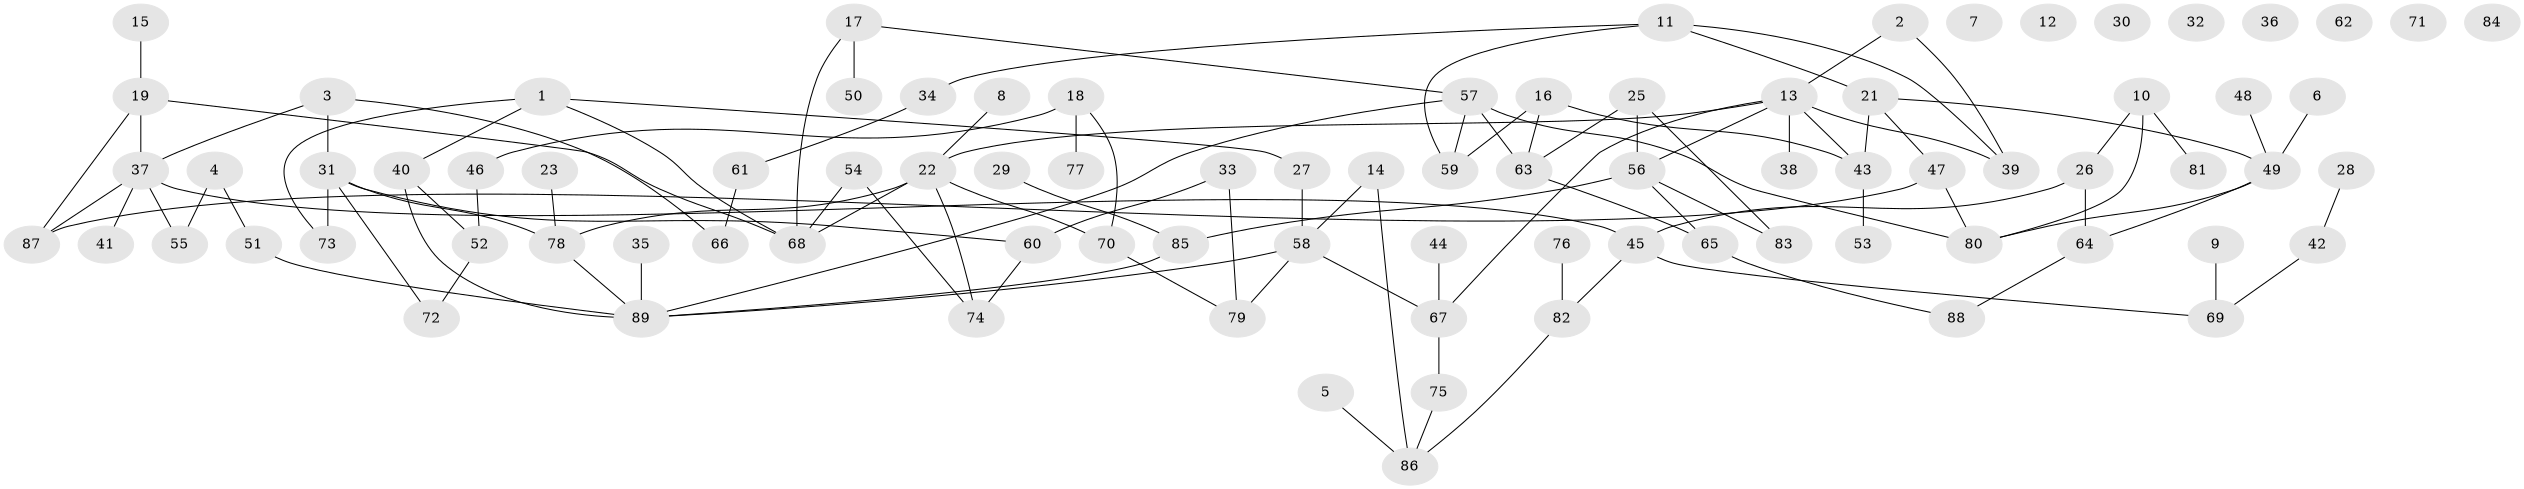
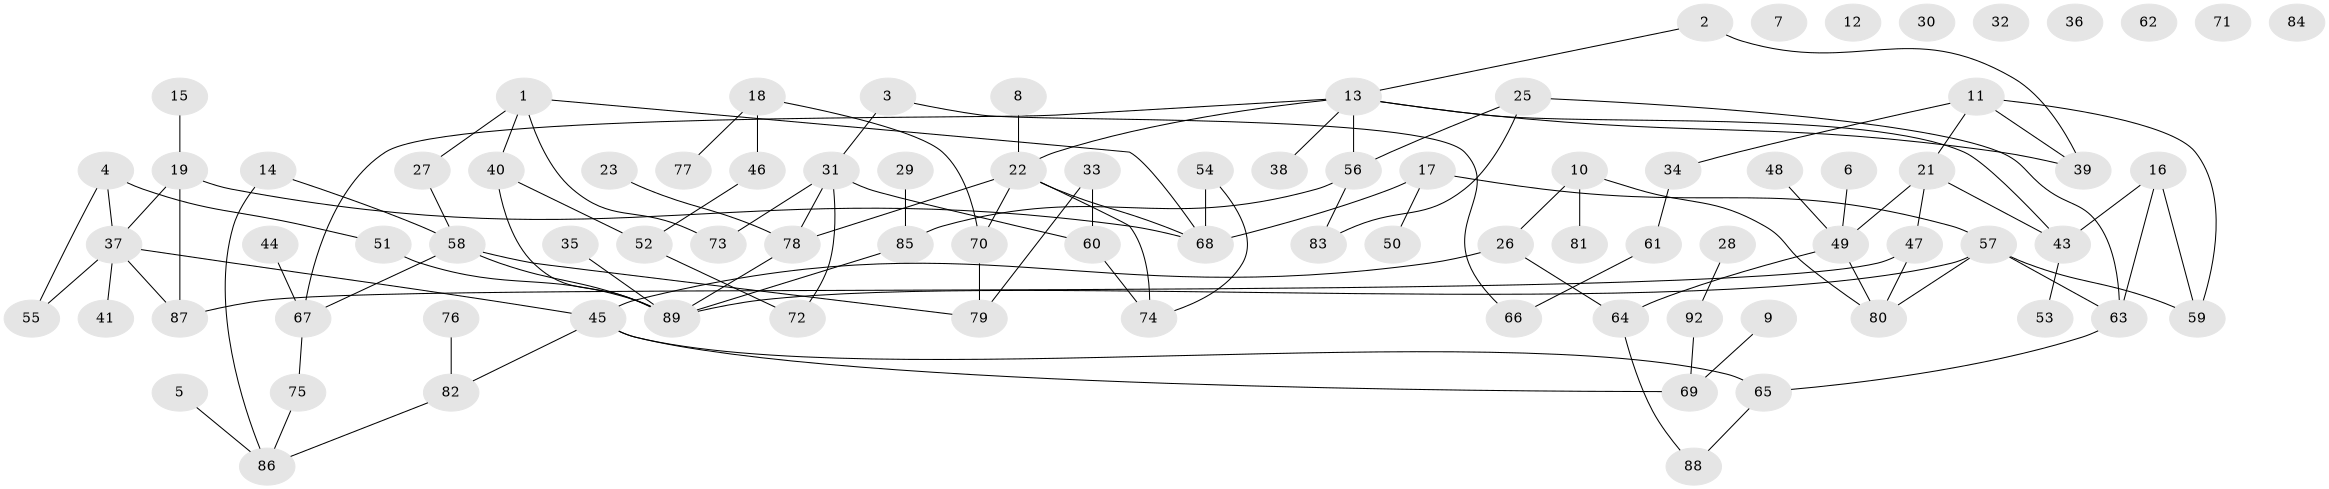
edge "3" -- "37": now "4" -- "37"
edge "56" -- "65": now "45" -- "65"
node "42": label "42" -> "92"
